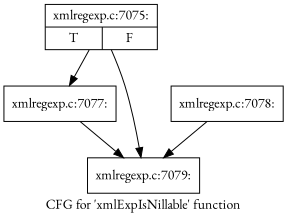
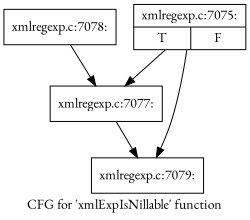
edge "xmlregexp.c:7078:" -> "xmlregexp.c:7079:": now "xmlregexp.c:7078:" -> "xmlregexp.c:7077:"
